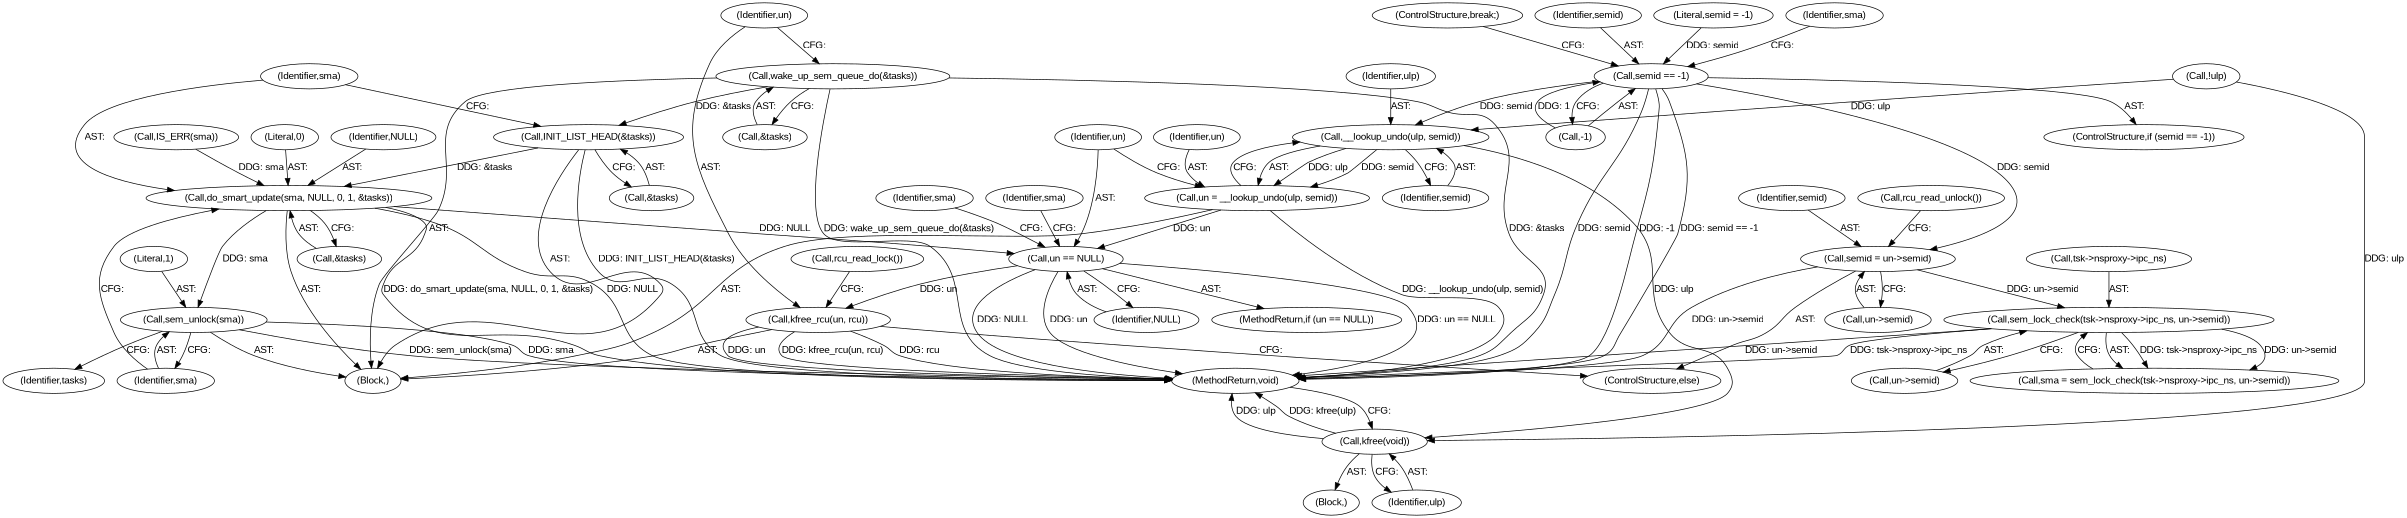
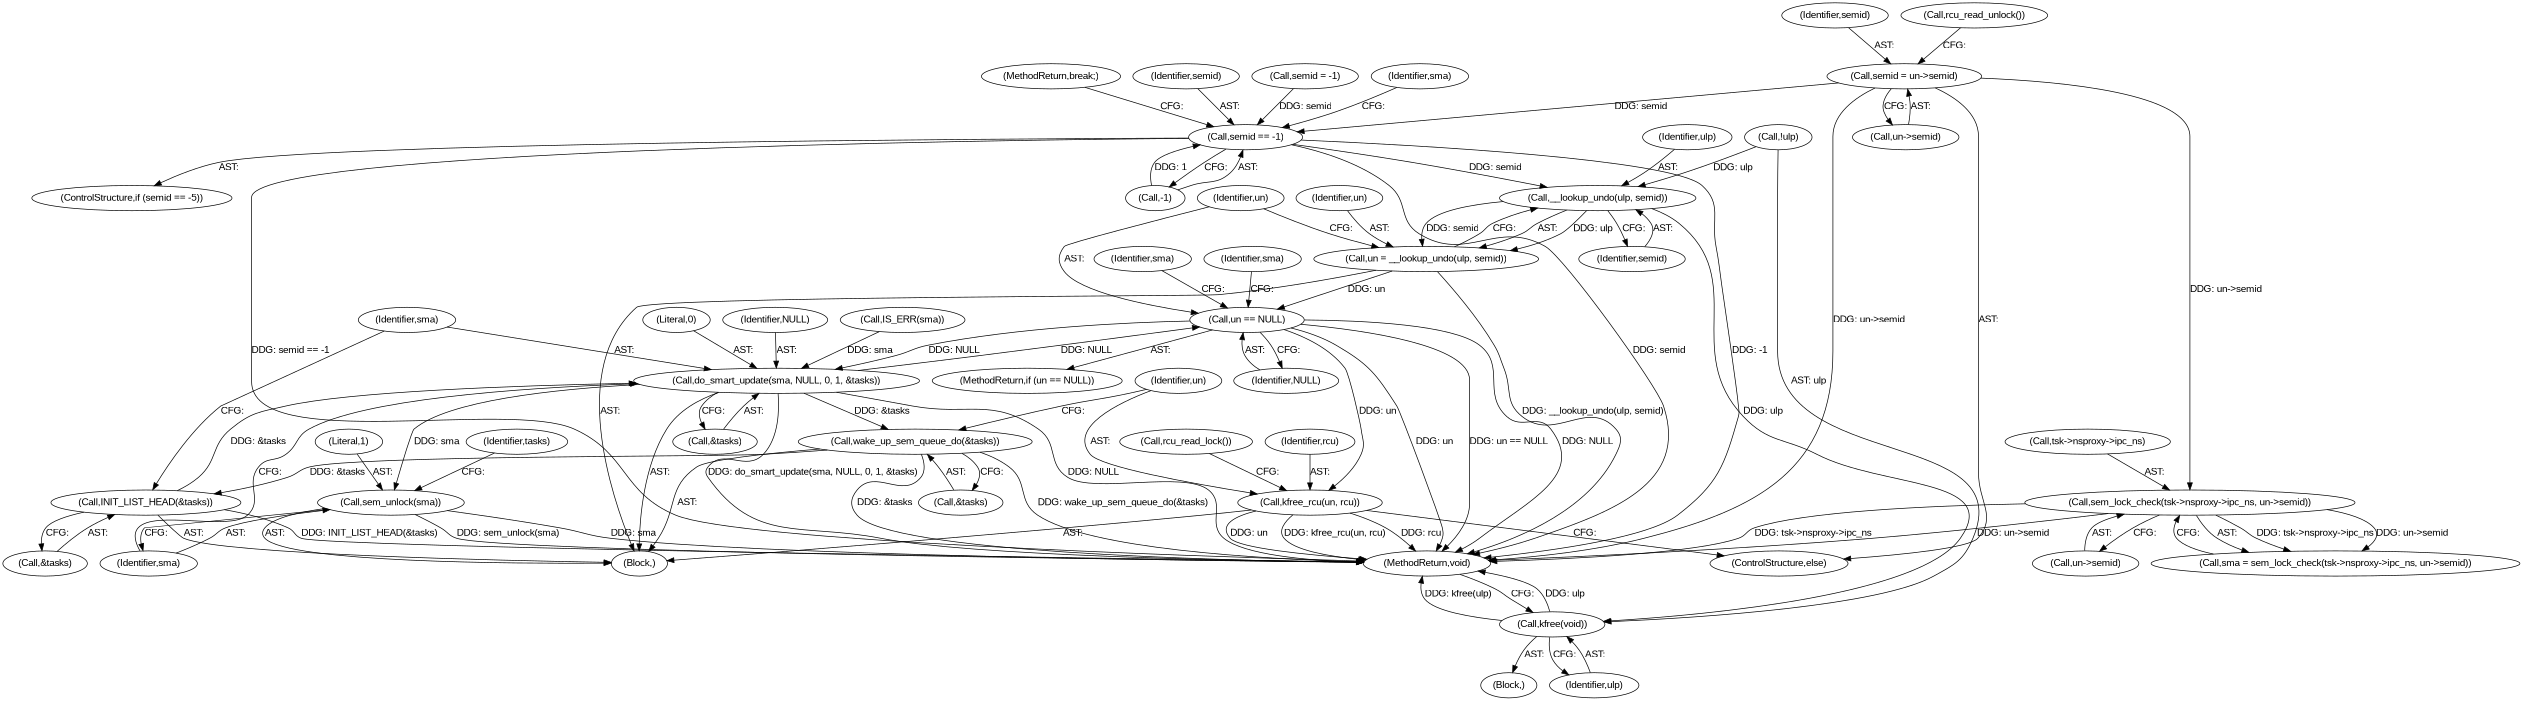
node "(ControlStructure,break;)": label "(ControlStructure,break;)" -> "(MethodReturn,break;)"
node "(Literal,semid = -1)": label "(Literal,semid = -1)" -> "(Call,semid = -1)"
edge "(Call,semid == -1)" -> "(Call,semid = un->semid)": reversed
node "(ControlStructure,if (semid == -1))": label "(ControlStructure,if (semid == -1))" -> "(ControlStructure,if (semid == -5))"
edge "(Call,!ulp)" -> "(Call,kfree(void))": label "DDG: ulp" -> "AST: ulp"
edge "(Call,un == NULL)" -> "(Call,do_smart_update(sma, NULL, 0, 1, &tasks))": added, label "DDG: NULL"
edge "(Call,sem_unlock(sma))" -> "(Identifier,tasks)": reversed
edge "(Call,do_smart_update(sma, NULL, 0, 1, &tasks))" -> "(Call,wake_up_sem_queue_do(&tasks))": added, label "DDG: &tasks"
node "(Identifier,rcu)": added
